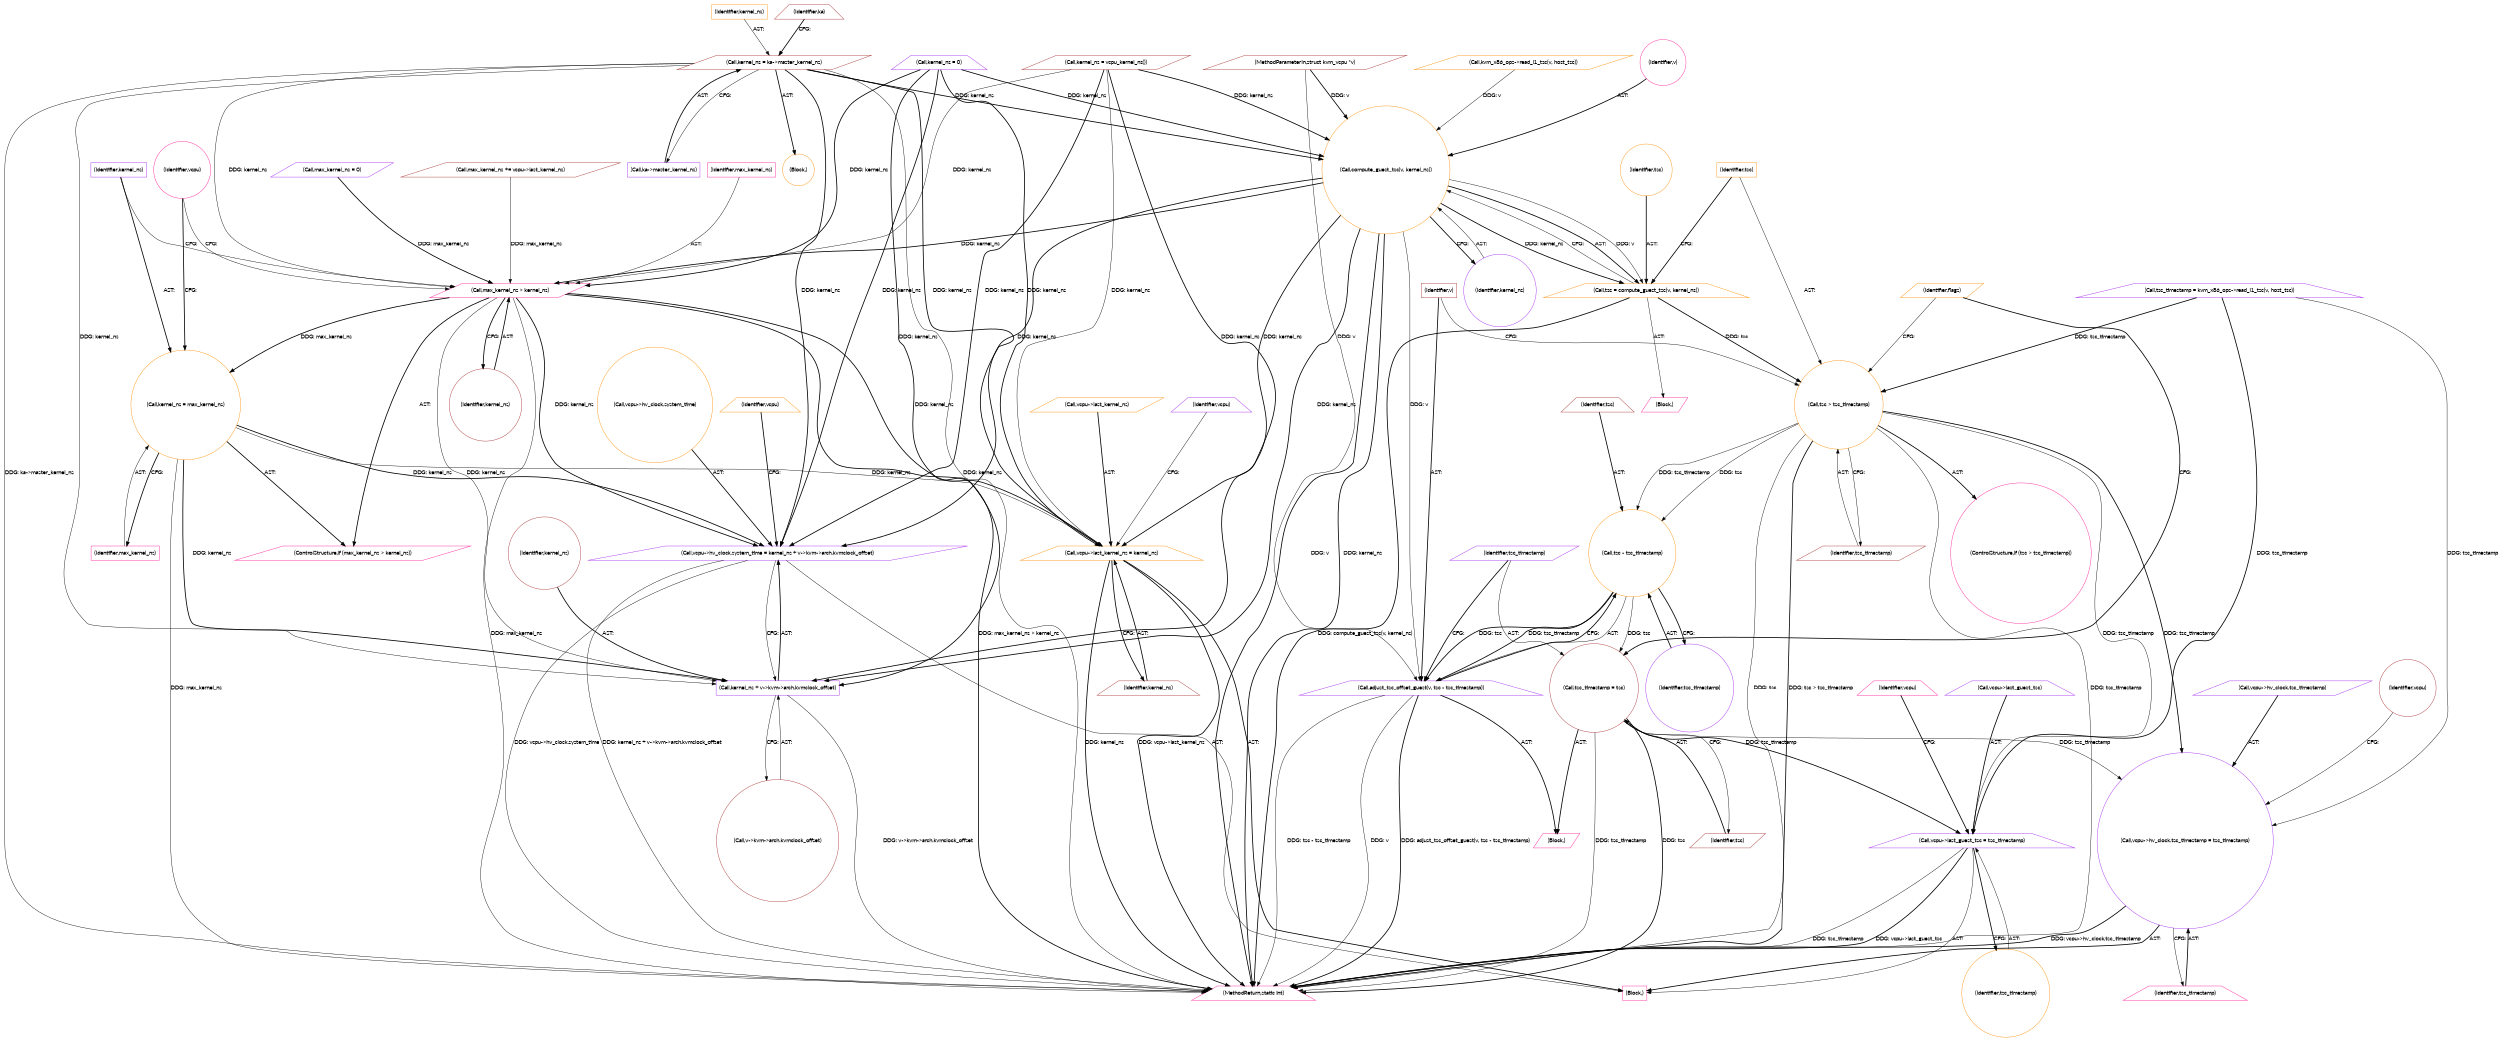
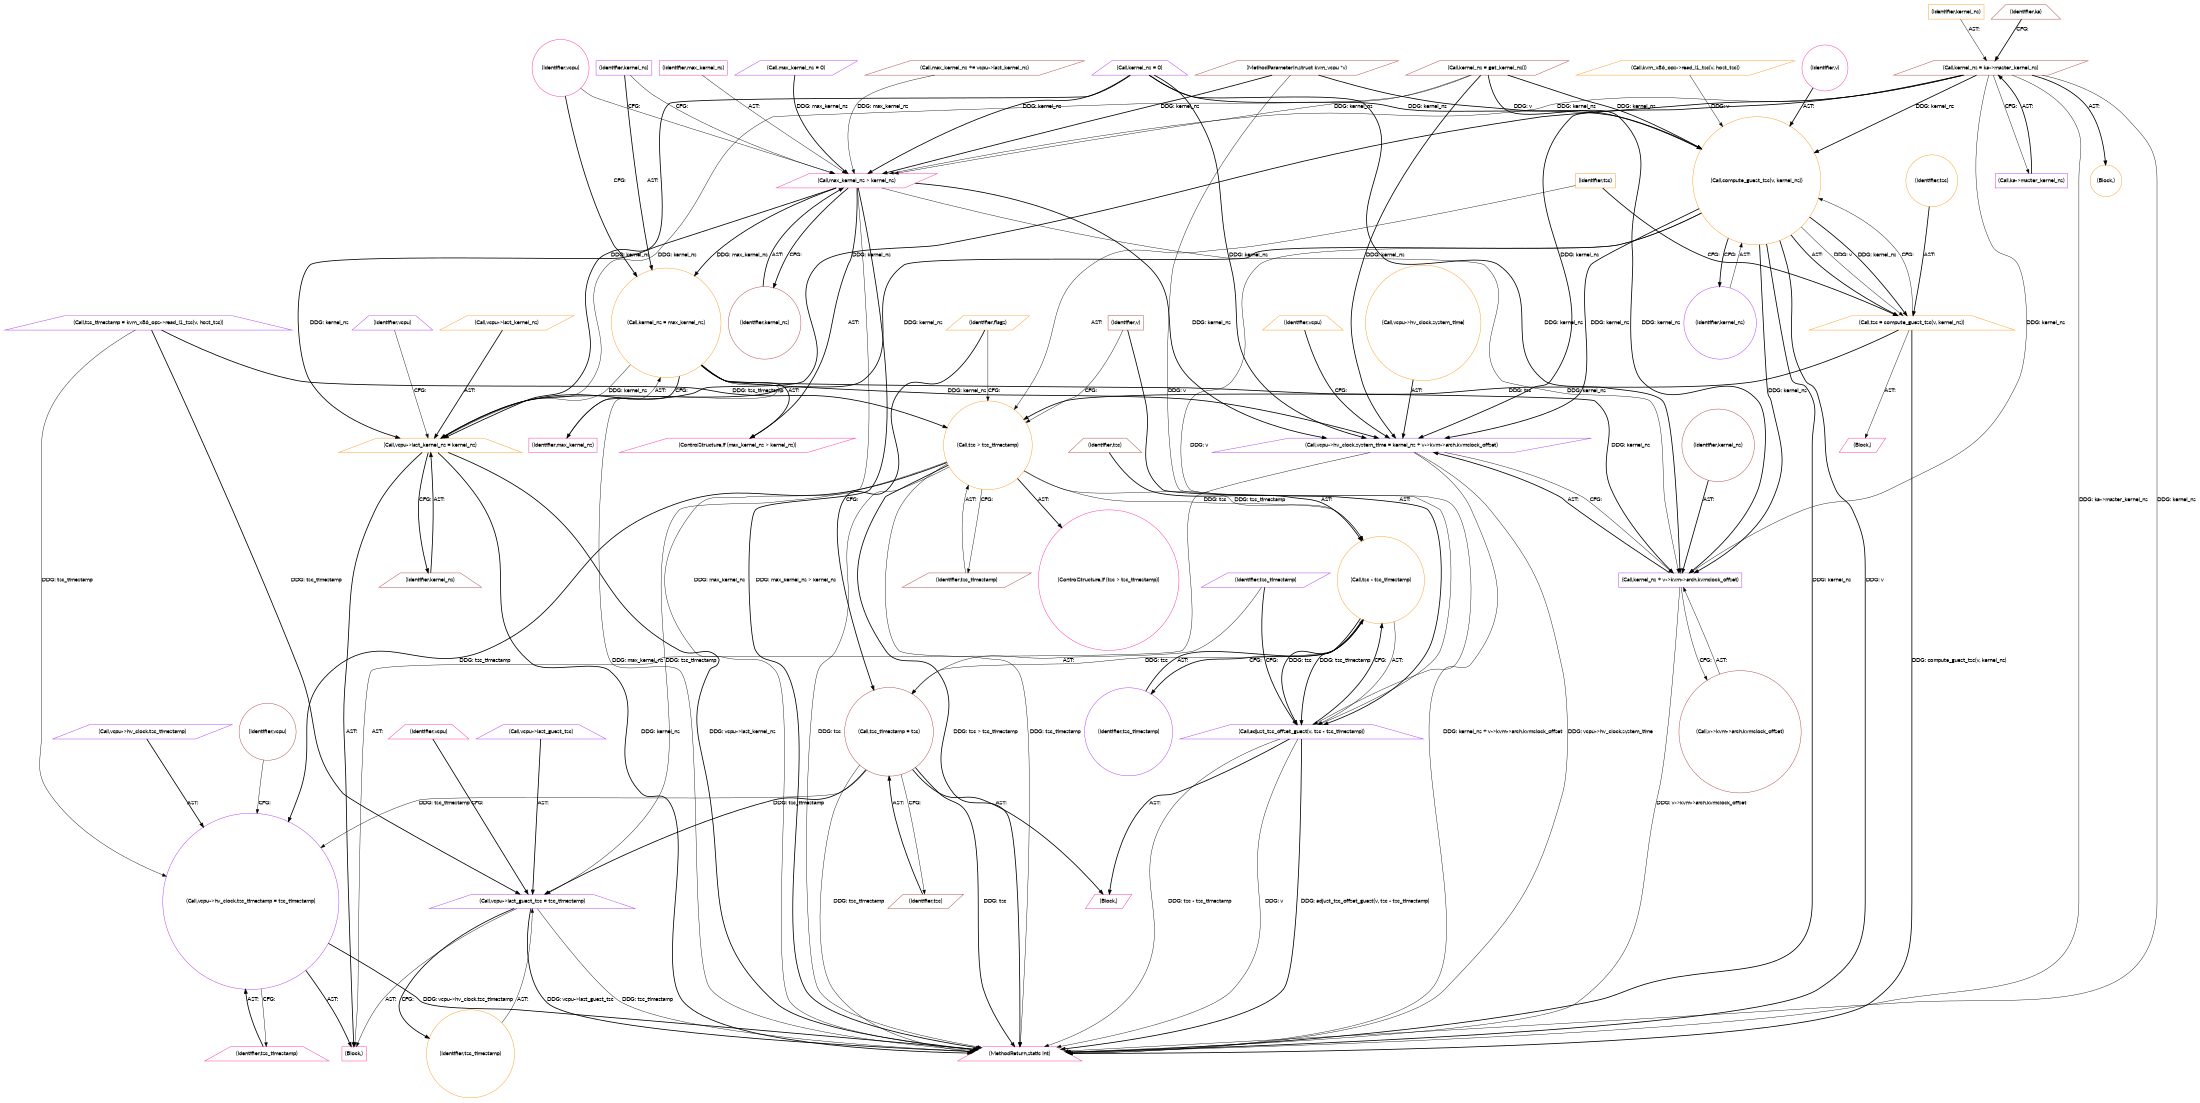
node "(Call,kernel_ns = vcpu_kernel_ns())": label "(Call,kernel_ns = vcpu_kernel_ns())" -> "(Call,kernel_ns = get_kernel_ns())"
edge "(Call,compute_guest_tsc(v, kernel_ns))" -> "(Call,max_kernel_ns > kernel_ns)": now "(MethodParameterIn,struct kvm_vcpu *v)" -> "(Call,max_kernel_ns > kernel_ns)"
